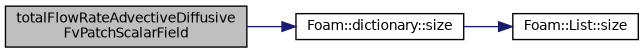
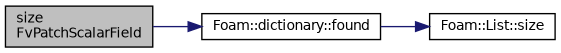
node "totalFlowRateAdvectiveDiffusive FvPatchScalarField": label "totalFlowRateAdvectiveDiffusive FvPatchScalarField" -> "size FvPatchScalarField"
node "Foam::dictionary::size": label "Foam::dictionary::size" -> "Foam::dictionary::found"
